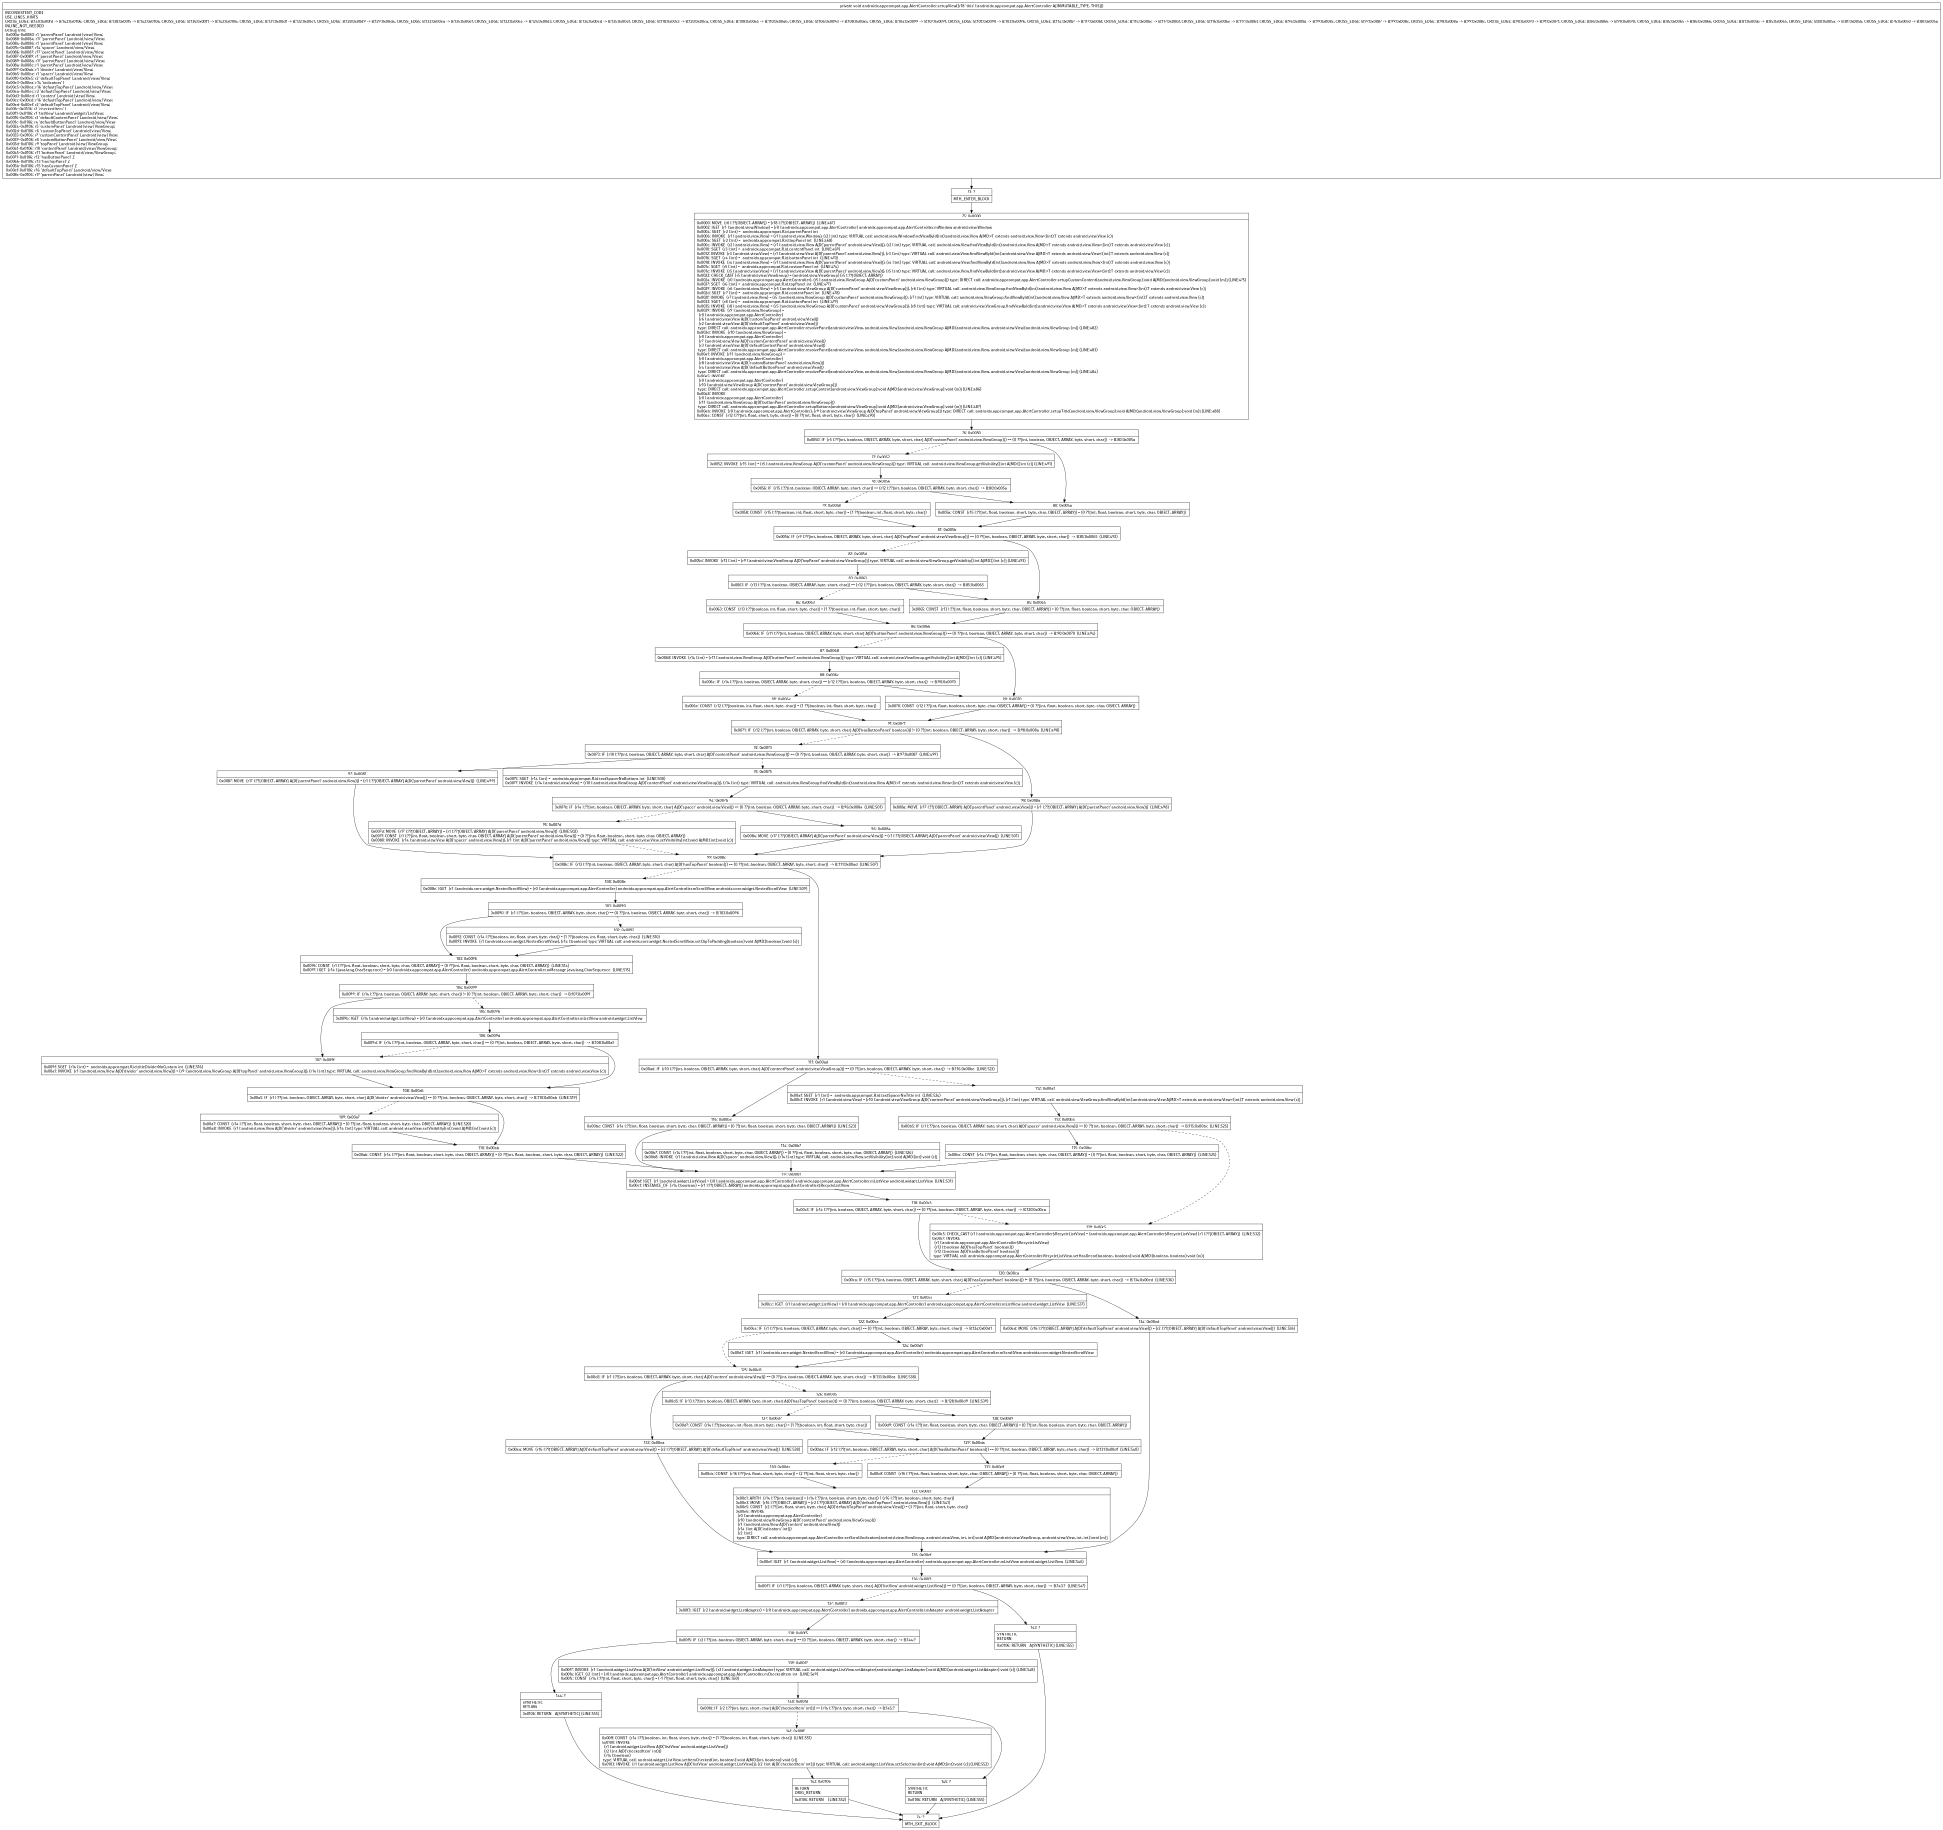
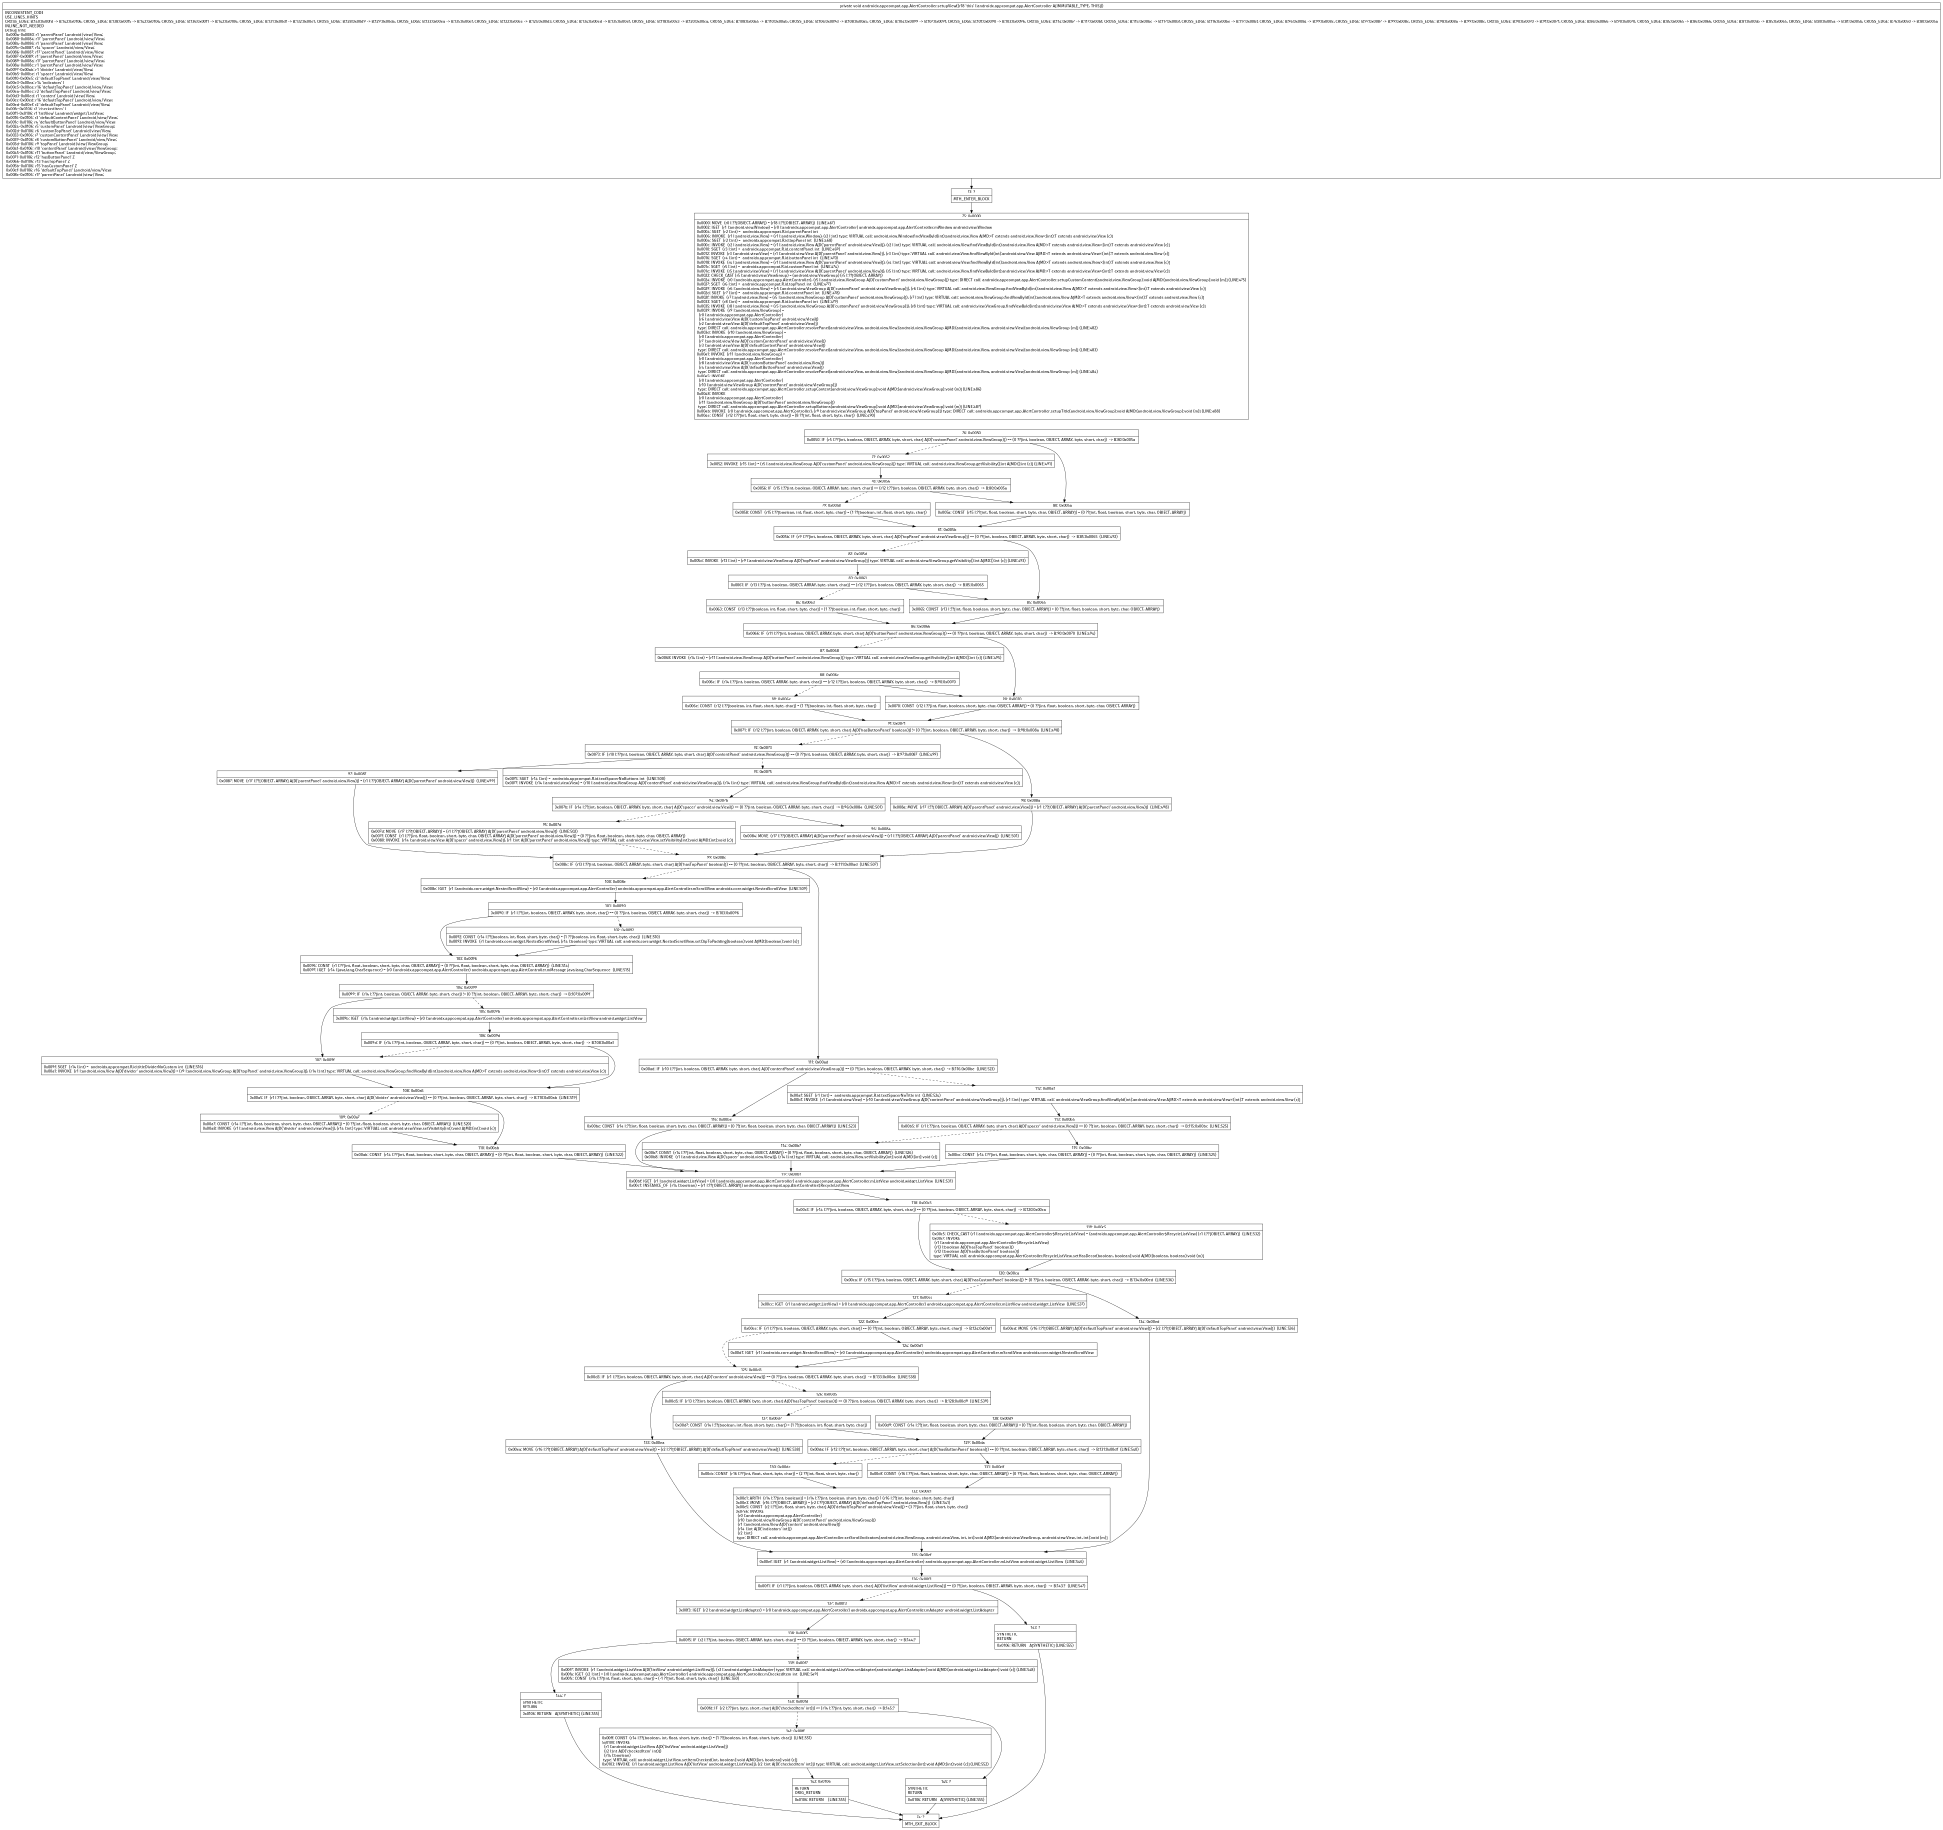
edge "75: 0x0000" -> "76: 0x0050": removed
edge "87: 0x0068" -> "88: 0x006c": removed
edge "113: 0x00b5" -> "119: 0x00c5": now "113: 0x00b5" -> "114: 0x00b7"
edge "126: 0x00d5" -> "128: 0x00d9": removed
node "132: 0x00e1": text "0x00e6: INVOKE" -> "0x07e6: INVOKE"
edge "138: 0x00f5" -> "139: 0x00f7": added
node "142: 0x0106": text "0x0106: RETURN    (LINE:552)" -> "0x0106: RETURN    (LINE:555)"
